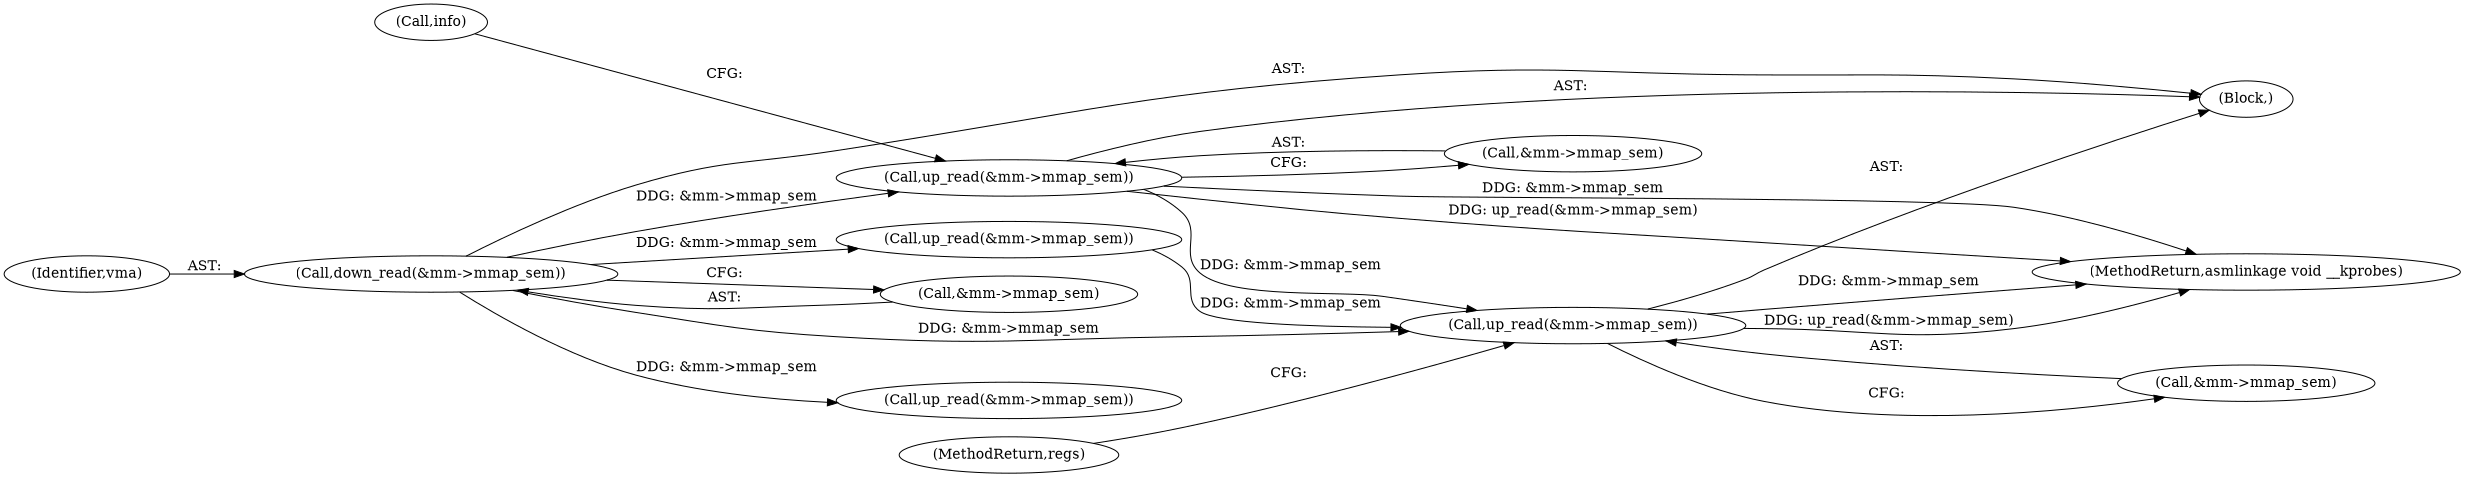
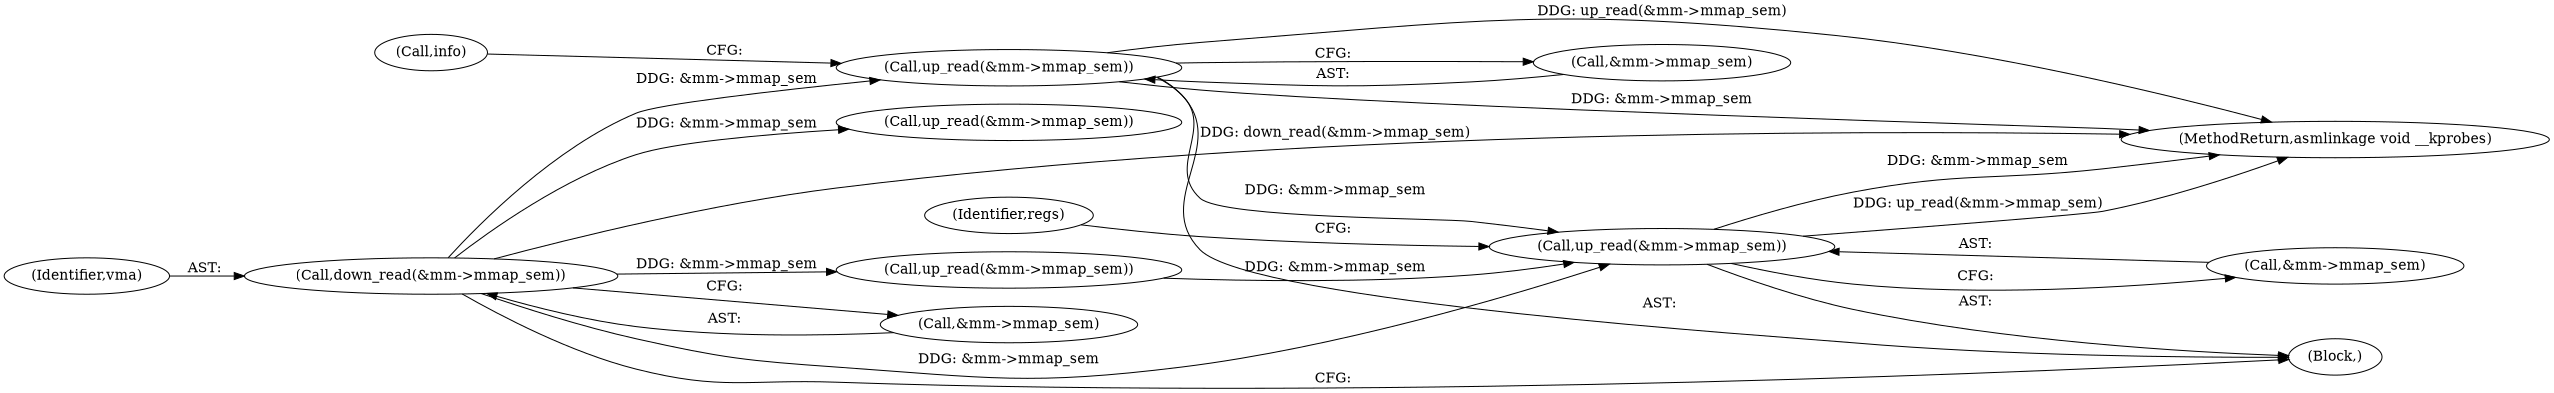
edge "(Call,down_read(&mm->mmap_sem))" -> "(Block,)": label "AST: " -> "CFG: "
edge "(Call,down_read(&mm->mmap_sem))" -> "(MethodReturn,asmlinkage void __kprobes)": added, label "DDG: down_read(&mm->mmap_sem)"
node "(MethodReturn,regs)": label "(MethodReturn,regs)" -> "(Identifier,regs)"
